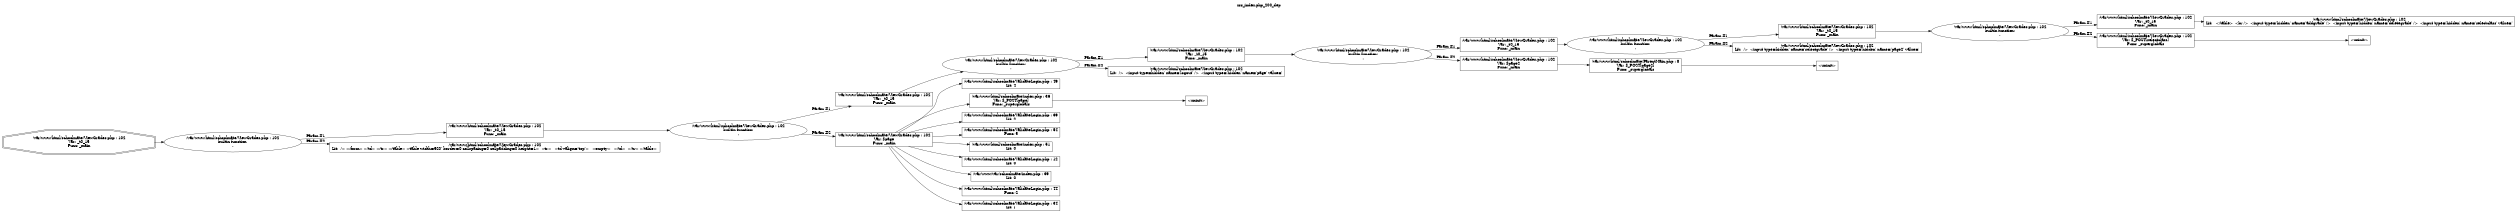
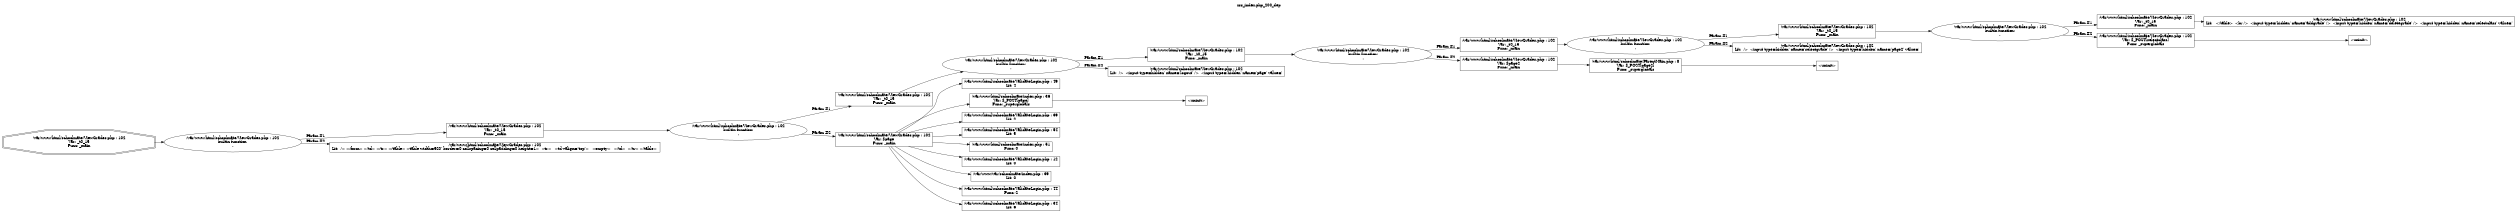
node "/var/www/html/schoolmate/ValidateLogin.php : 54 Func: 5": label "/var/www/html/schoolmate/ValidateLogin.php : 54 Func: 5" -> "/var/www/html/schoolmate/ValidateLogin.php : 54 Lit: 5"
node "/var/www/html/schoolmate/index.php : 51 Lit: 0": label "/var/www/html/schoolmate/index.php : 51 Lit: 0" -> "/var/www/html/schoolmate/index.php : 51 Func: 0"
node "/var/www/html/schoolmate/ValidateLogin.php : 34 Lit: 1": label "/var/www/html/schoolmate/ValidateLogin.php : 34 Lit: 1" -> "/var/www/html/schoolmate/ValidateLogin.php : 34 Lit: 6"
